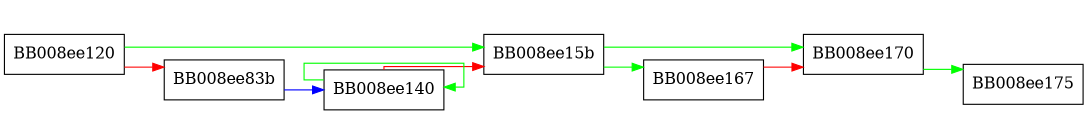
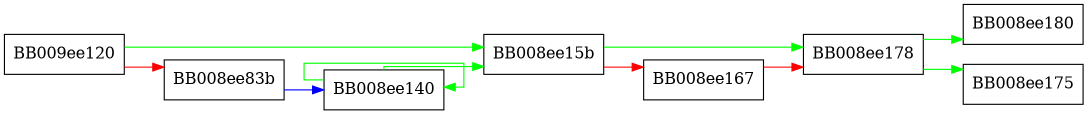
node "BB008ee180": added
node "BB008ee120": label "BB008ee120" -> "BB009ee120"
node "BB008ee170": label "BB008ee170" -> "BB008ee178"
edge "BB008ee140" -> "BB008ee15b": color red -> green
edge "BB008ee15b" -> "BB008ee167": color green -> red
